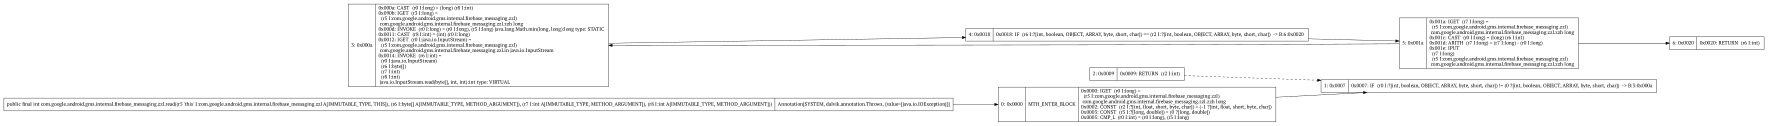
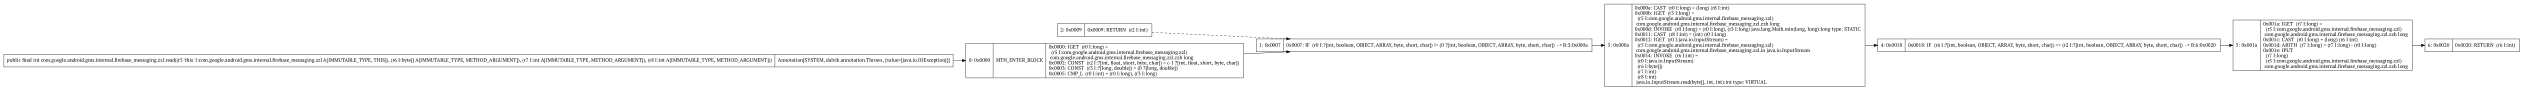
node "3: 0x000a": text "0x090b: IGET  (r3 I:long) =" -> "0x000b: IGET  (r3 I:long) ="
edge "5: 0x001a" -> "3: 0x000a": now "1: 0x0007" -> "3: 0x000a"
